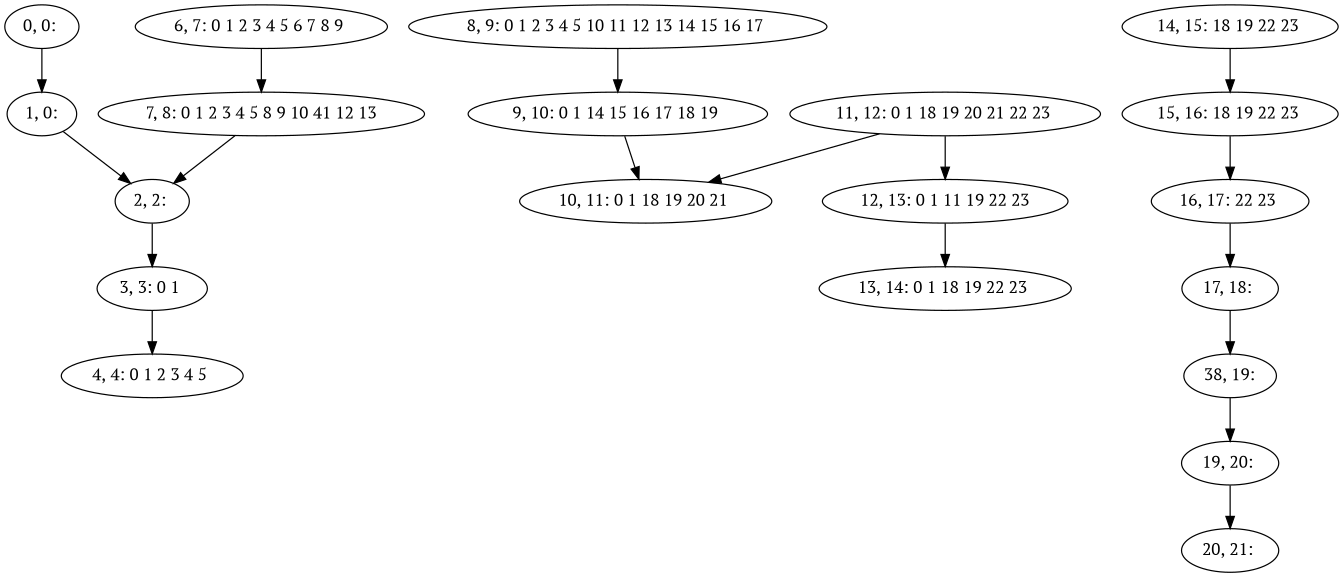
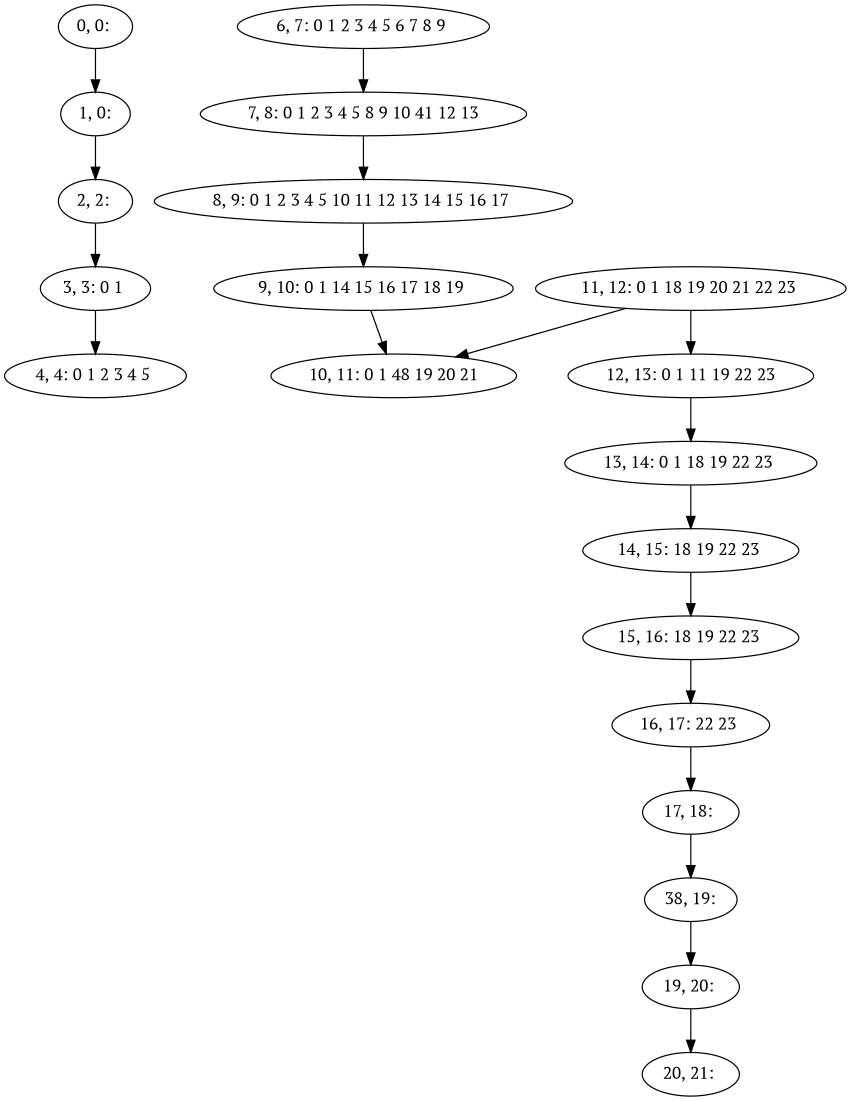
edge "7, 8: 0 1 2 3 4 5 8 9 10 41 12 13" -> "2, 2:": now "7, 8: 0 1 2 3 4 5 8 9 10 41 12 13" -> "8, 9: 0 1 2 3 4 5 10 11 12 13 14 15 16 17"
node "10, 11: 0 1 18 19 20 21": label "10, 11: 0 1 18 19 20 21" -> "10, 11: 0 1 48 19 20 21"
edge "13, 14: 0 1 18 19 22 23" -> "14, 15: 18 19 22 23": added
